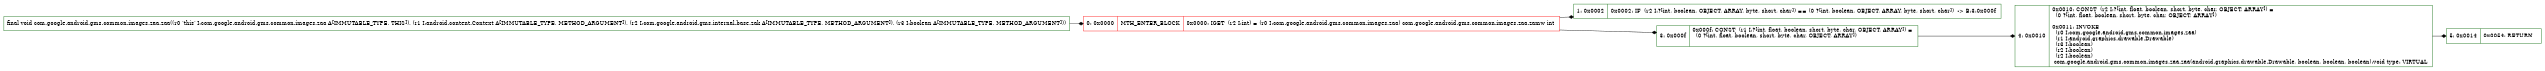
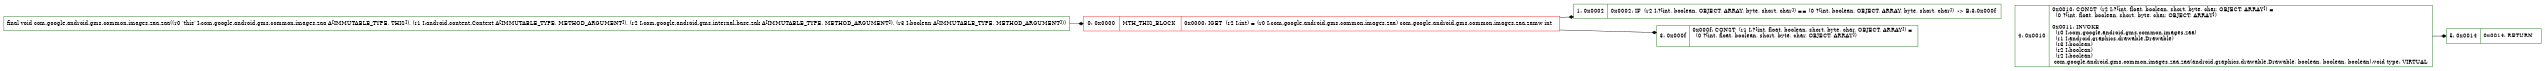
node "0: 0x0000": text "MTH_ENTER_BLOCK" -> "MTH_THIS_BLOCK"
edge "3: 0x000f" -> "4: 0x0010": removed
node "5: 0x0014": text "0x0054: RETURN" -> "0x0014: RETURN"
